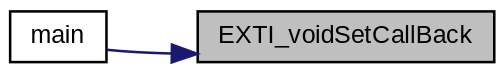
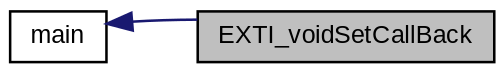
edge "main" -> "EXTI_voidSetCallBack": reversed
